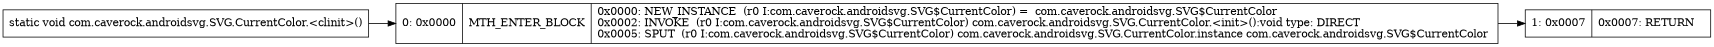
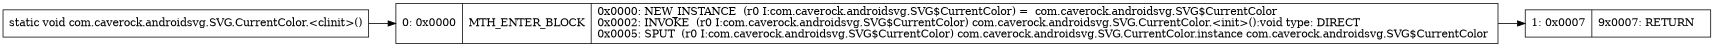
node "1: 0x0007": text "0x0007: RETURN" -> "9x0007: RETURN"
